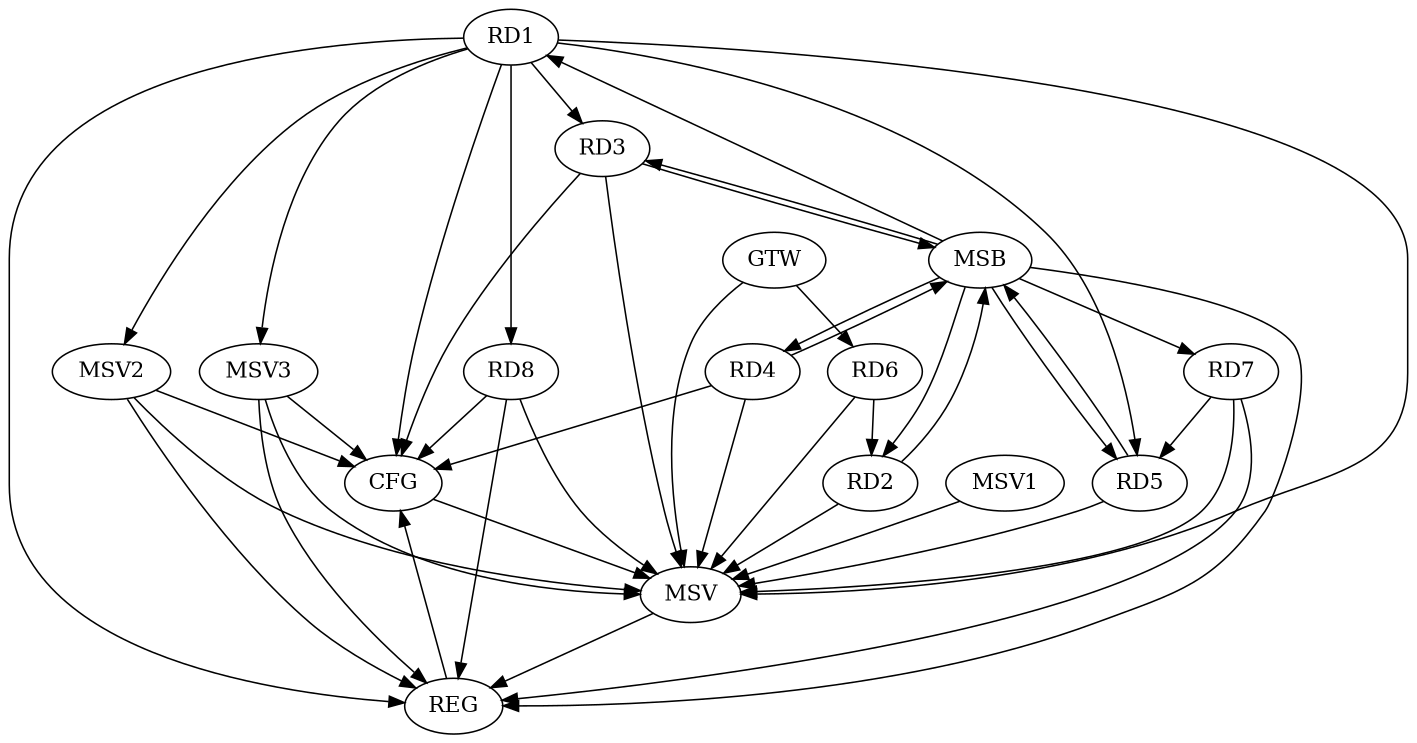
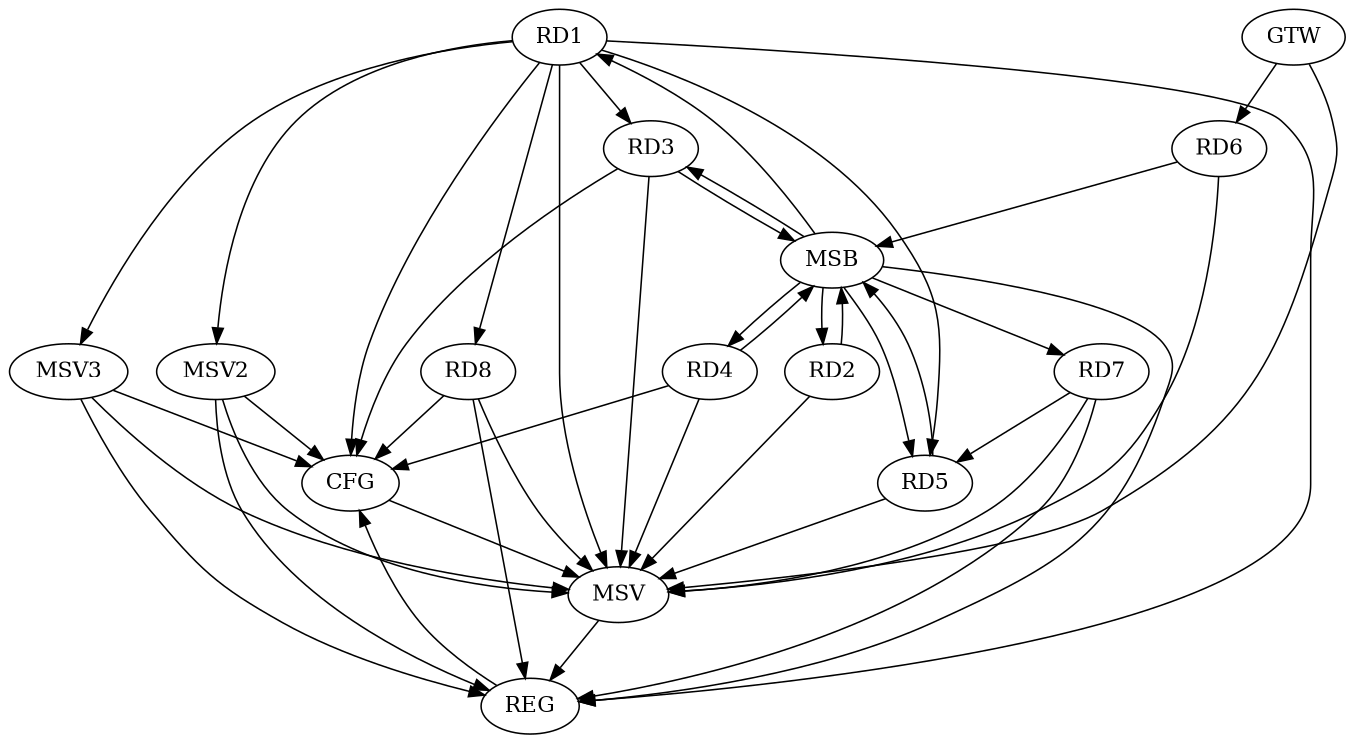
edge "RD6" -> "RD2": now "RD6" -> "MSB"
node "MSV1": removed
